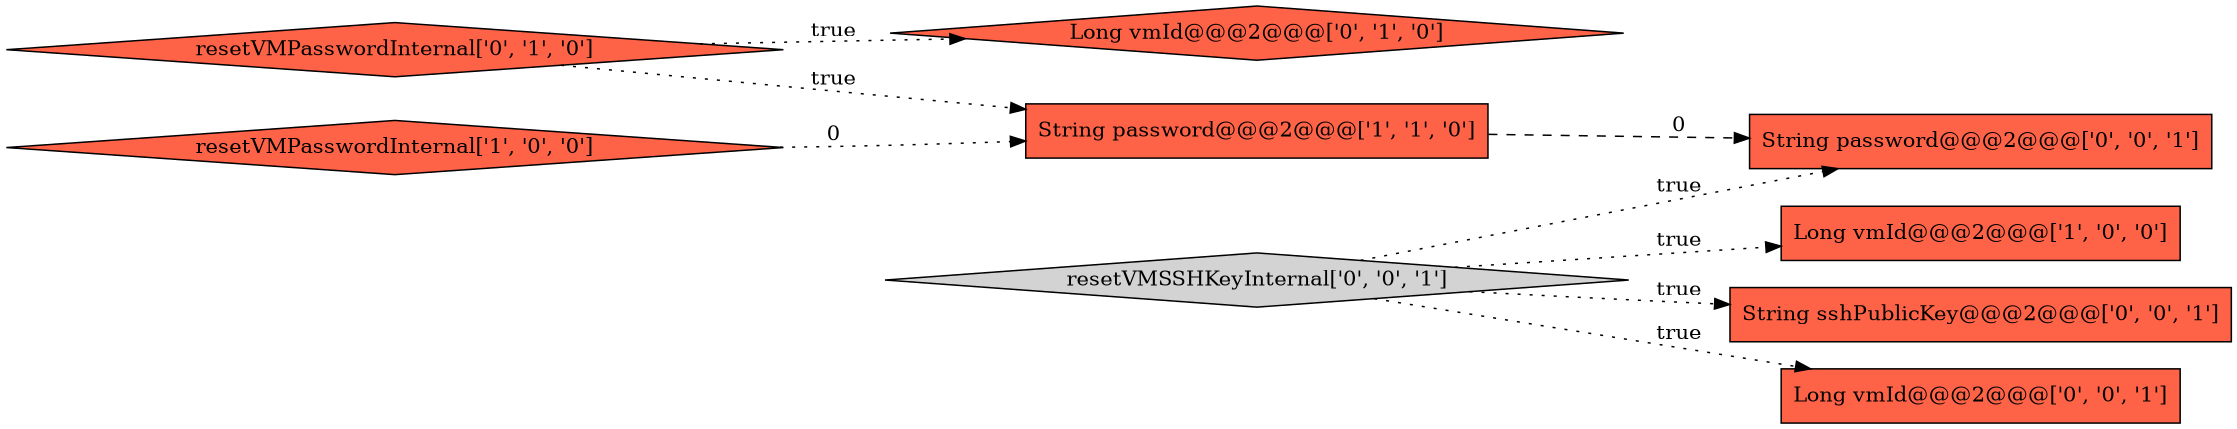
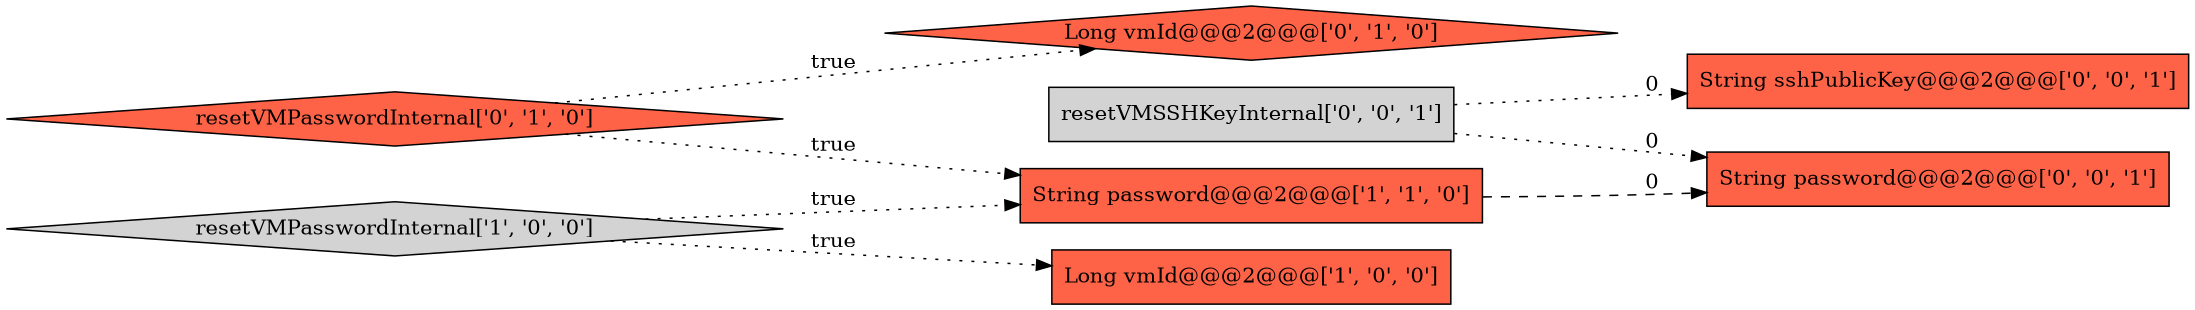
edge "resetVMPasswordInternal['1', '0', '0']" -> "String password@@@2@@@['1', '1', '0']": label "0" -> "true"
node "resetVMPasswordInternal['1', '0', '0']": fillcolor tomato -> lightgray
edge "resetVMSSHKeyInternal['0', '0', '1']" -> "String password@@@2@@@['0', '0', '1']": label "true" -> "0"
edge "resetVMSSHKeyInternal['0', '0', '1']" -> "Long vmId@@@2@@@['1', '0', '0']": now "resetVMPasswordInternal['1', '0', '0']" -> "Long vmId@@@2@@@['1', '0', '0']"
node "resetVMSSHKeyInternal['0', '0', '1']": shape diamond -> box
edge "resetVMSSHKeyInternal['0', '0', '1']" -> "String sshPublicKey@@@2@@@['0', '0', '1']": label "true" -> "0"
node "Long vmId@@@2@@@['0', '0', '1']": removed
